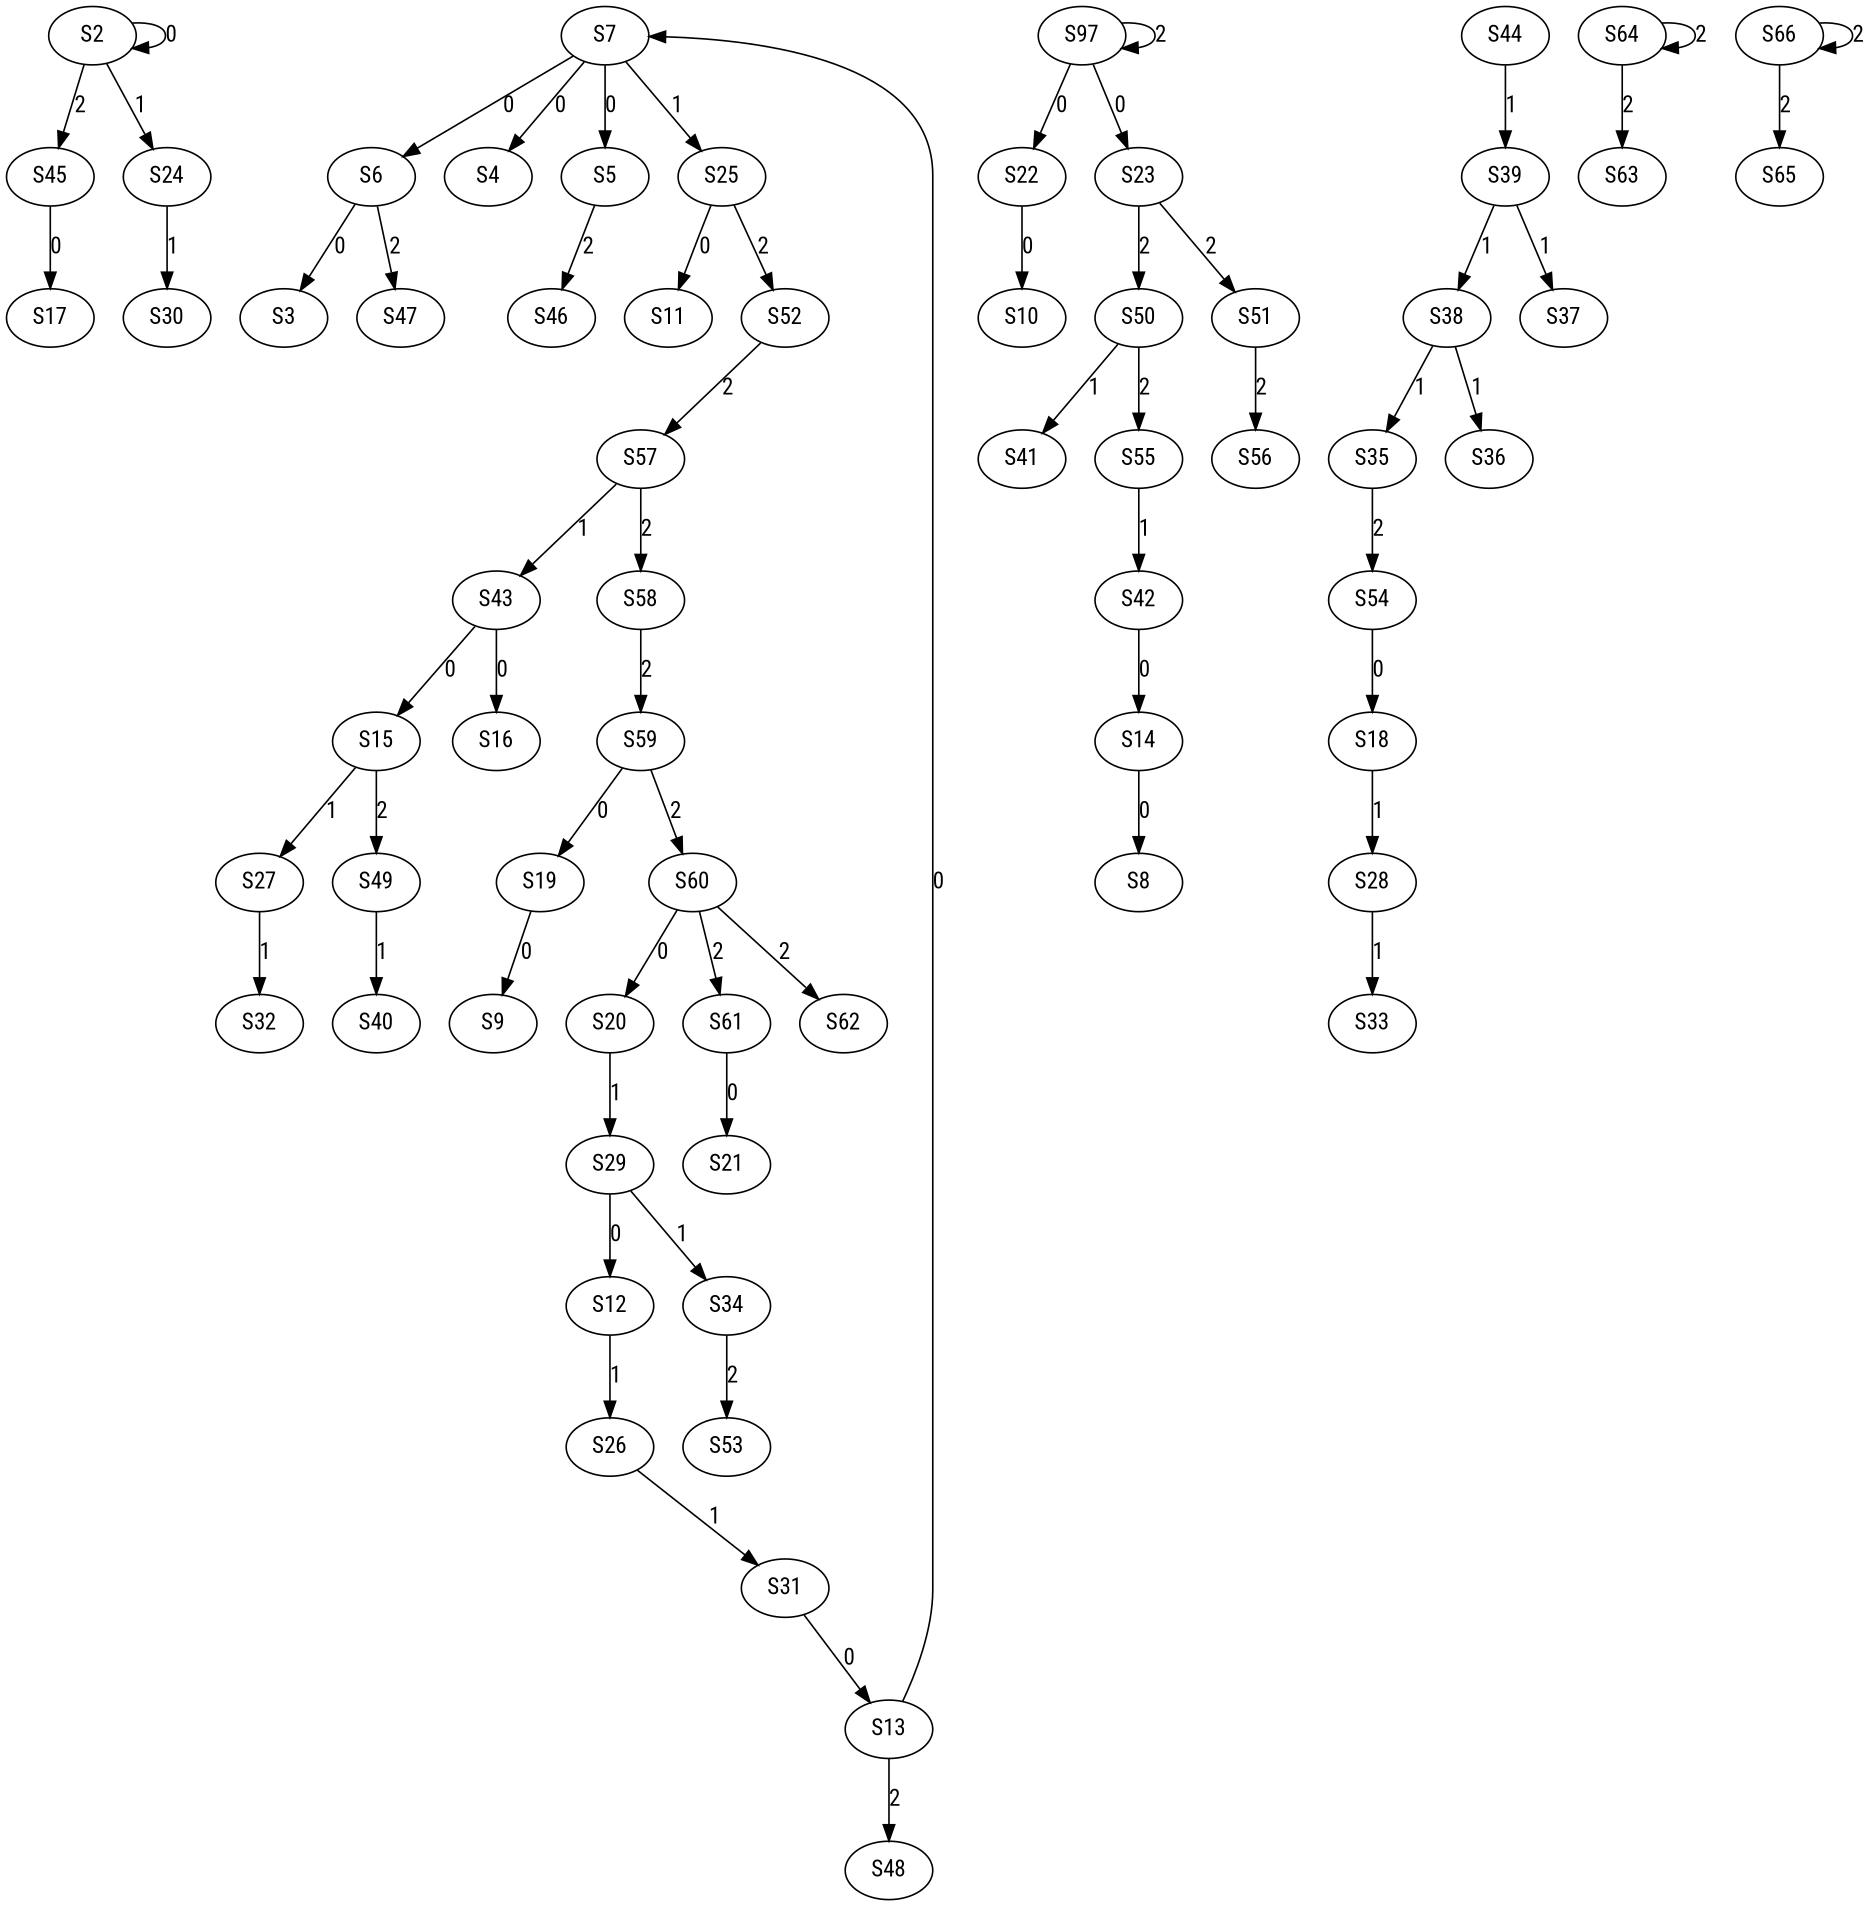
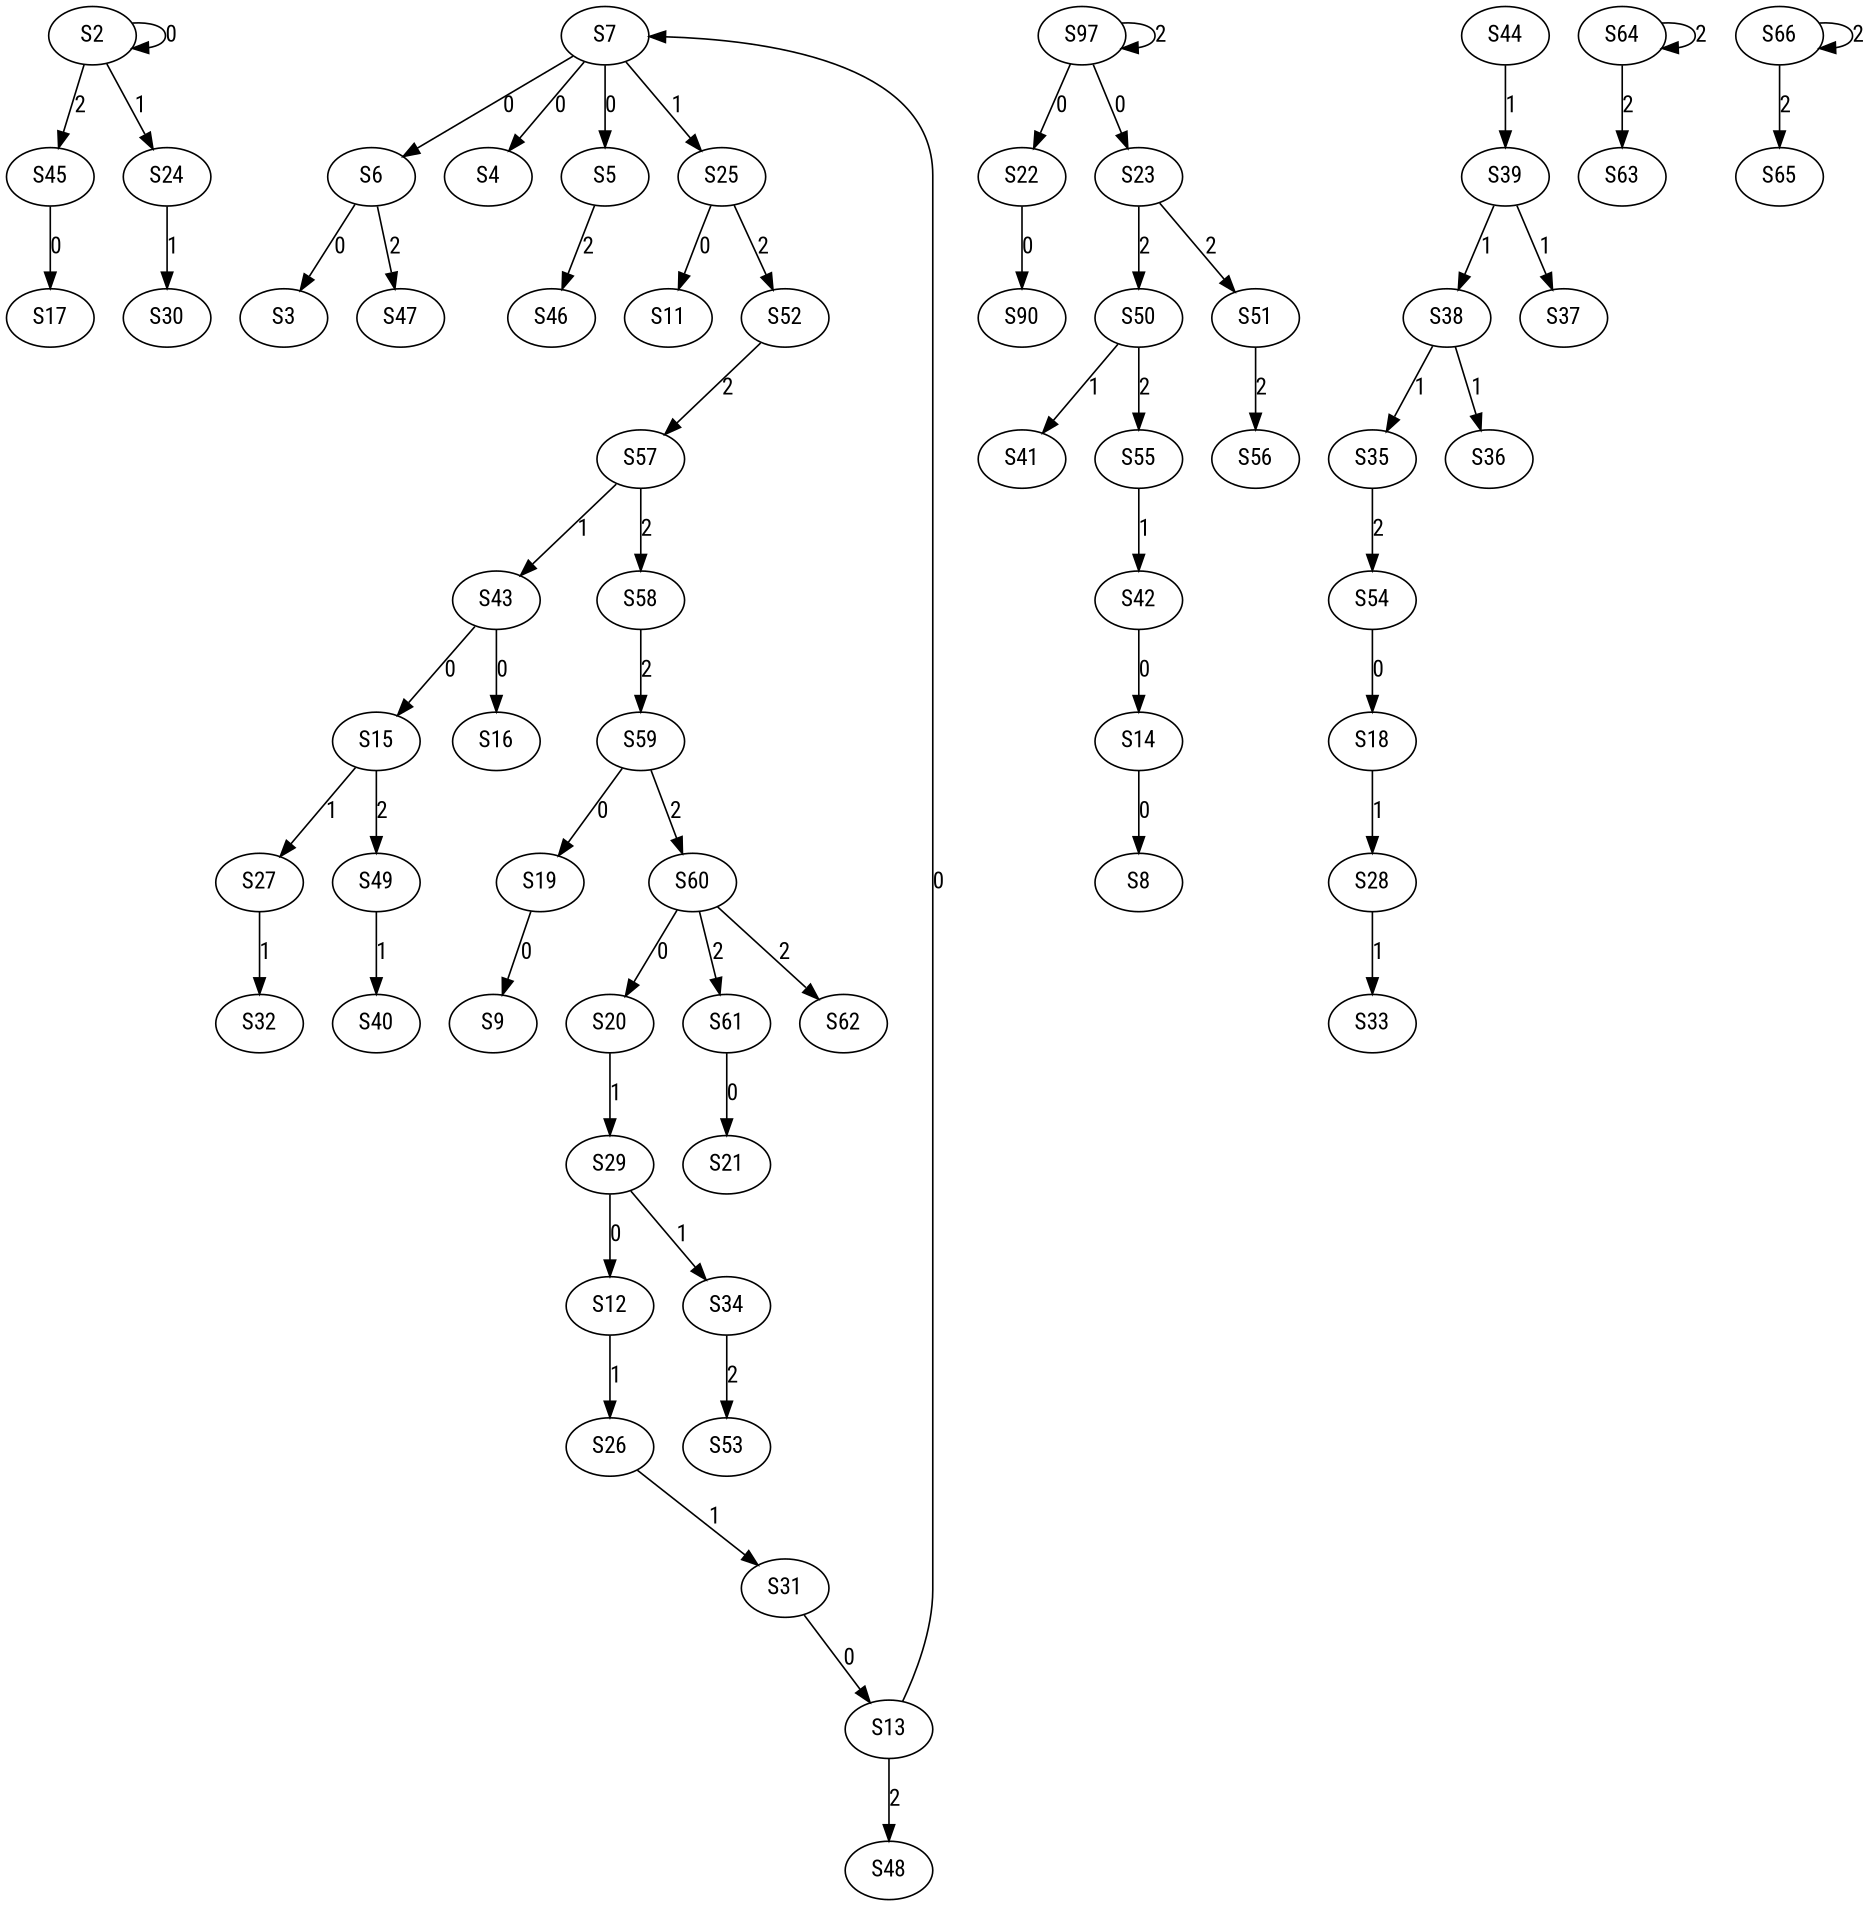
node "S10": label "S10" -> "S90"
